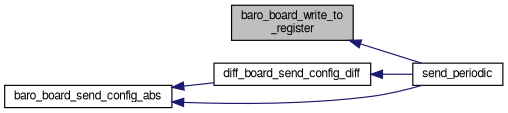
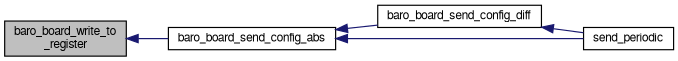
edge "send_periodic" -> "baro_board_write_to _register": now "baro_board_send_config_abs" -> "baro_board_write_to _register"
node "diff_board_send_config_diff": label "diff_board_send_config_diff" -> "baro_board_send_config_diff"
